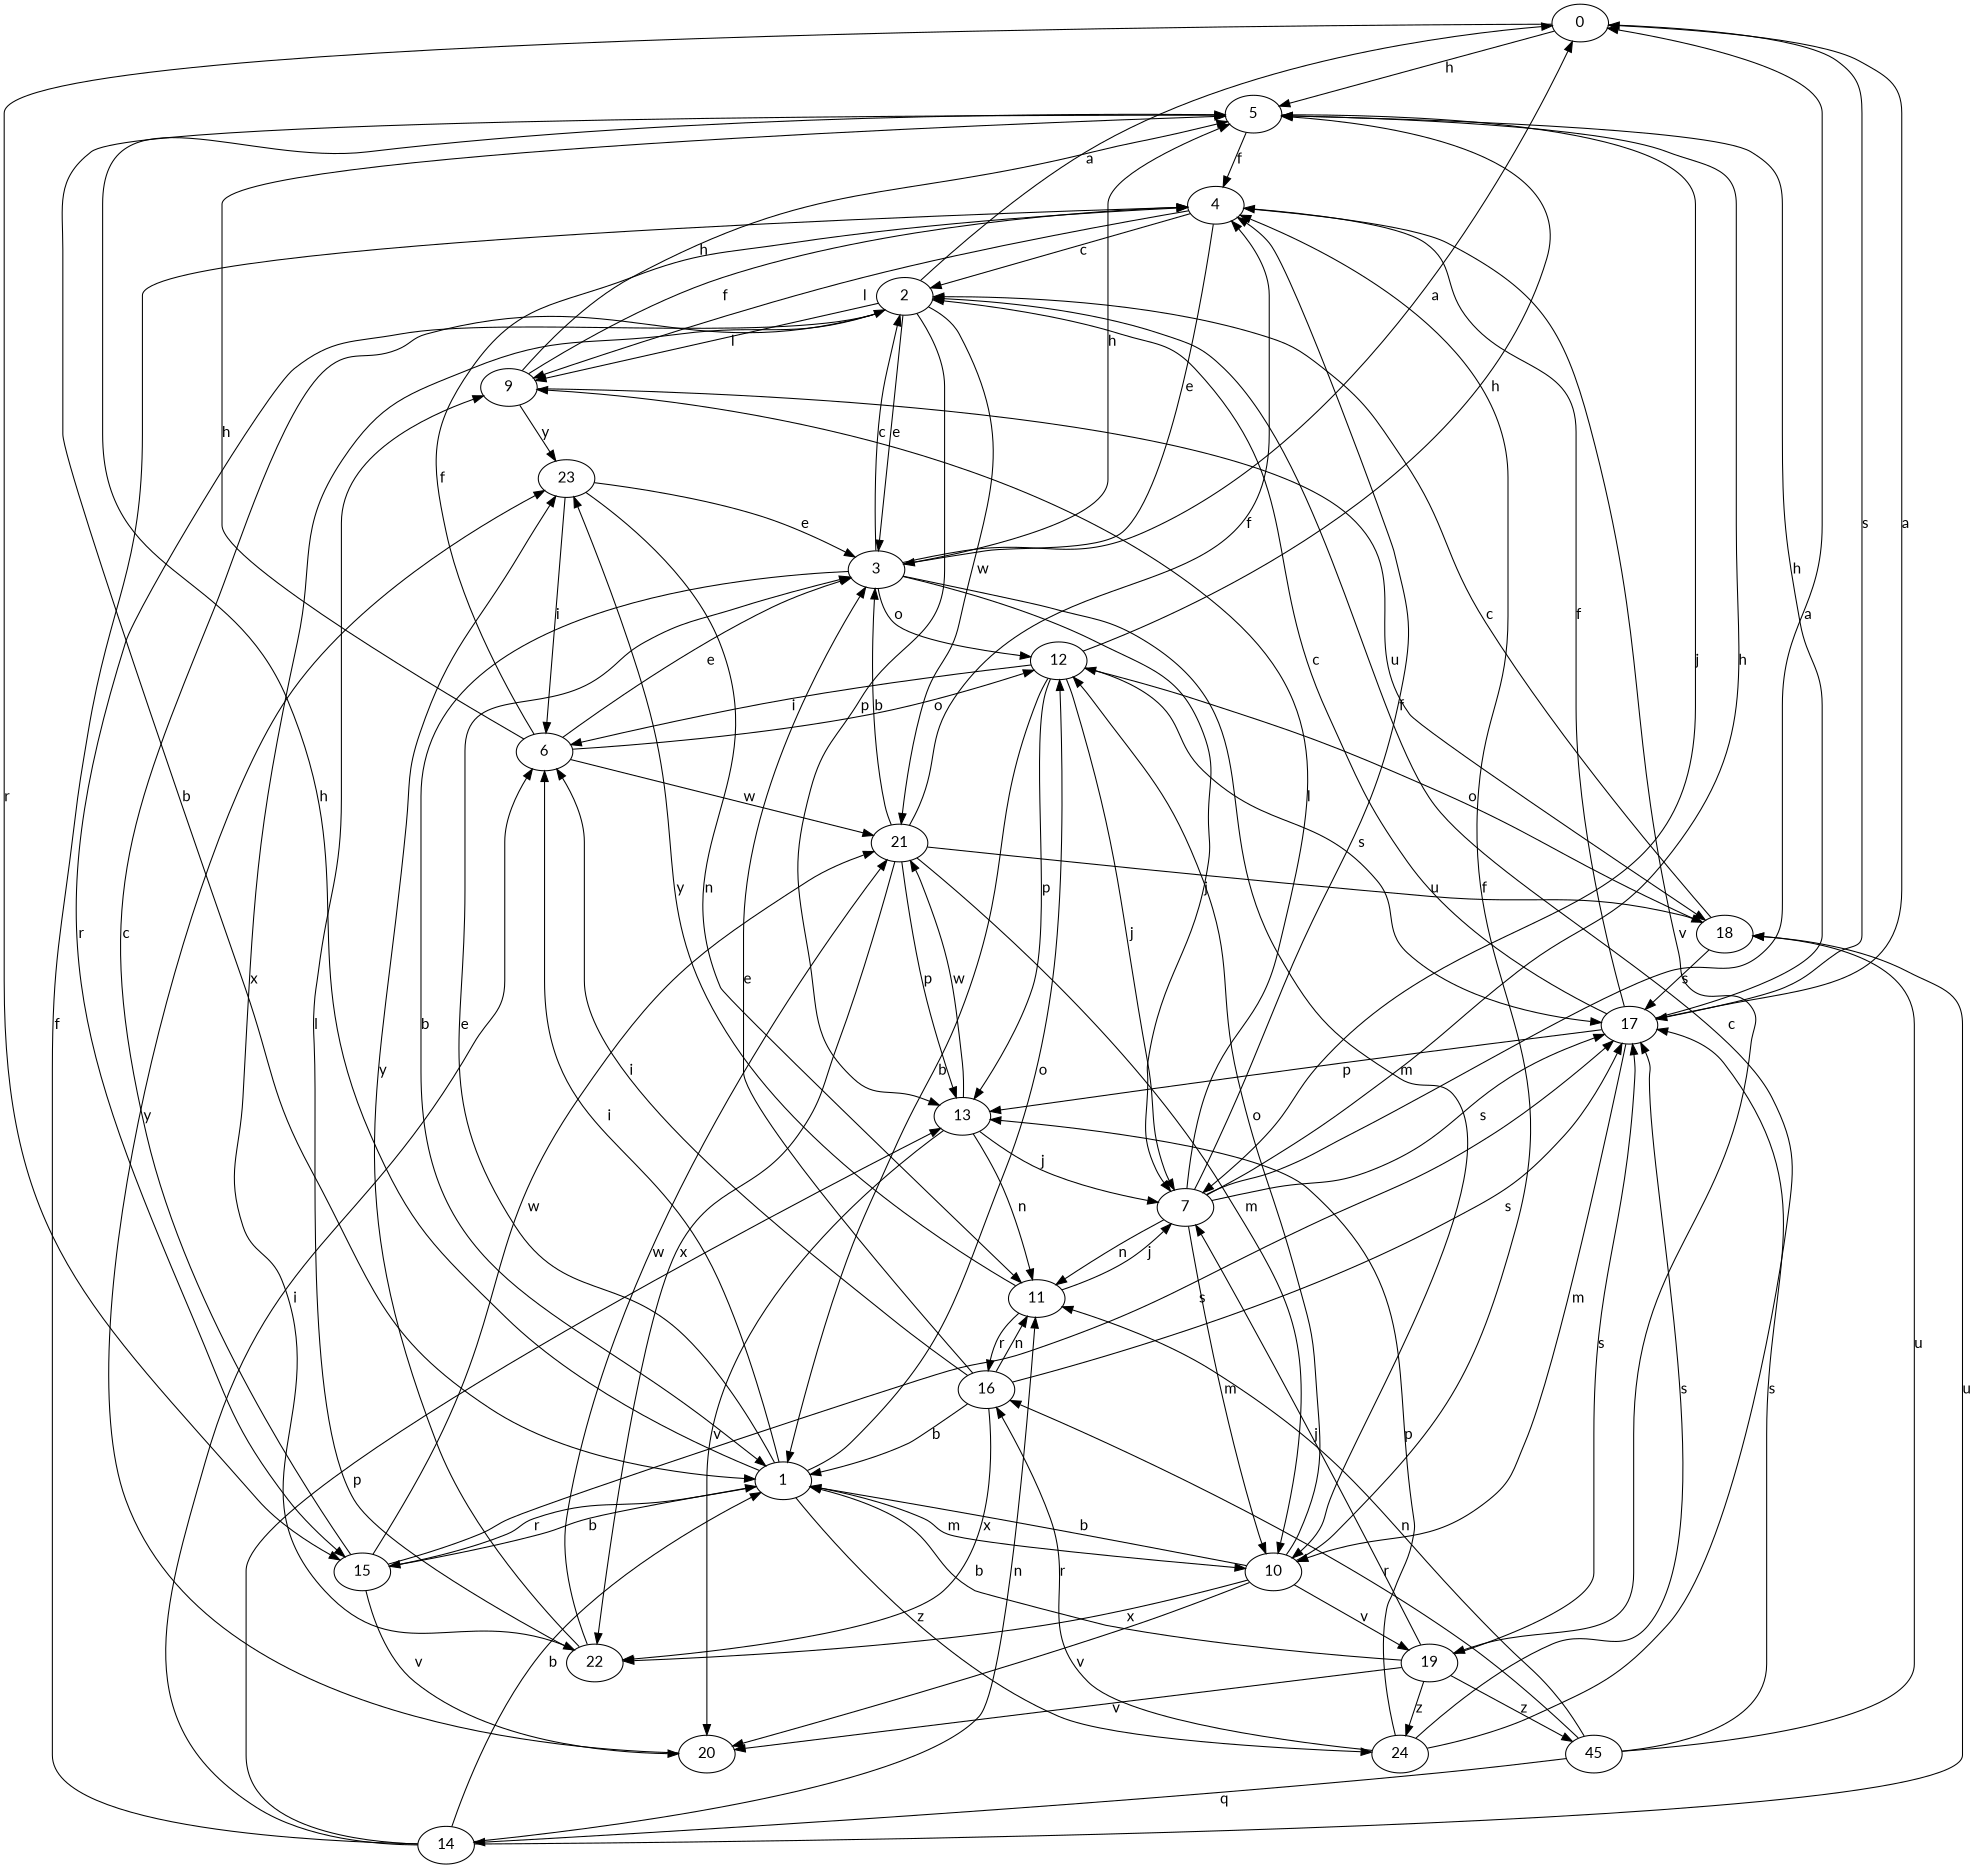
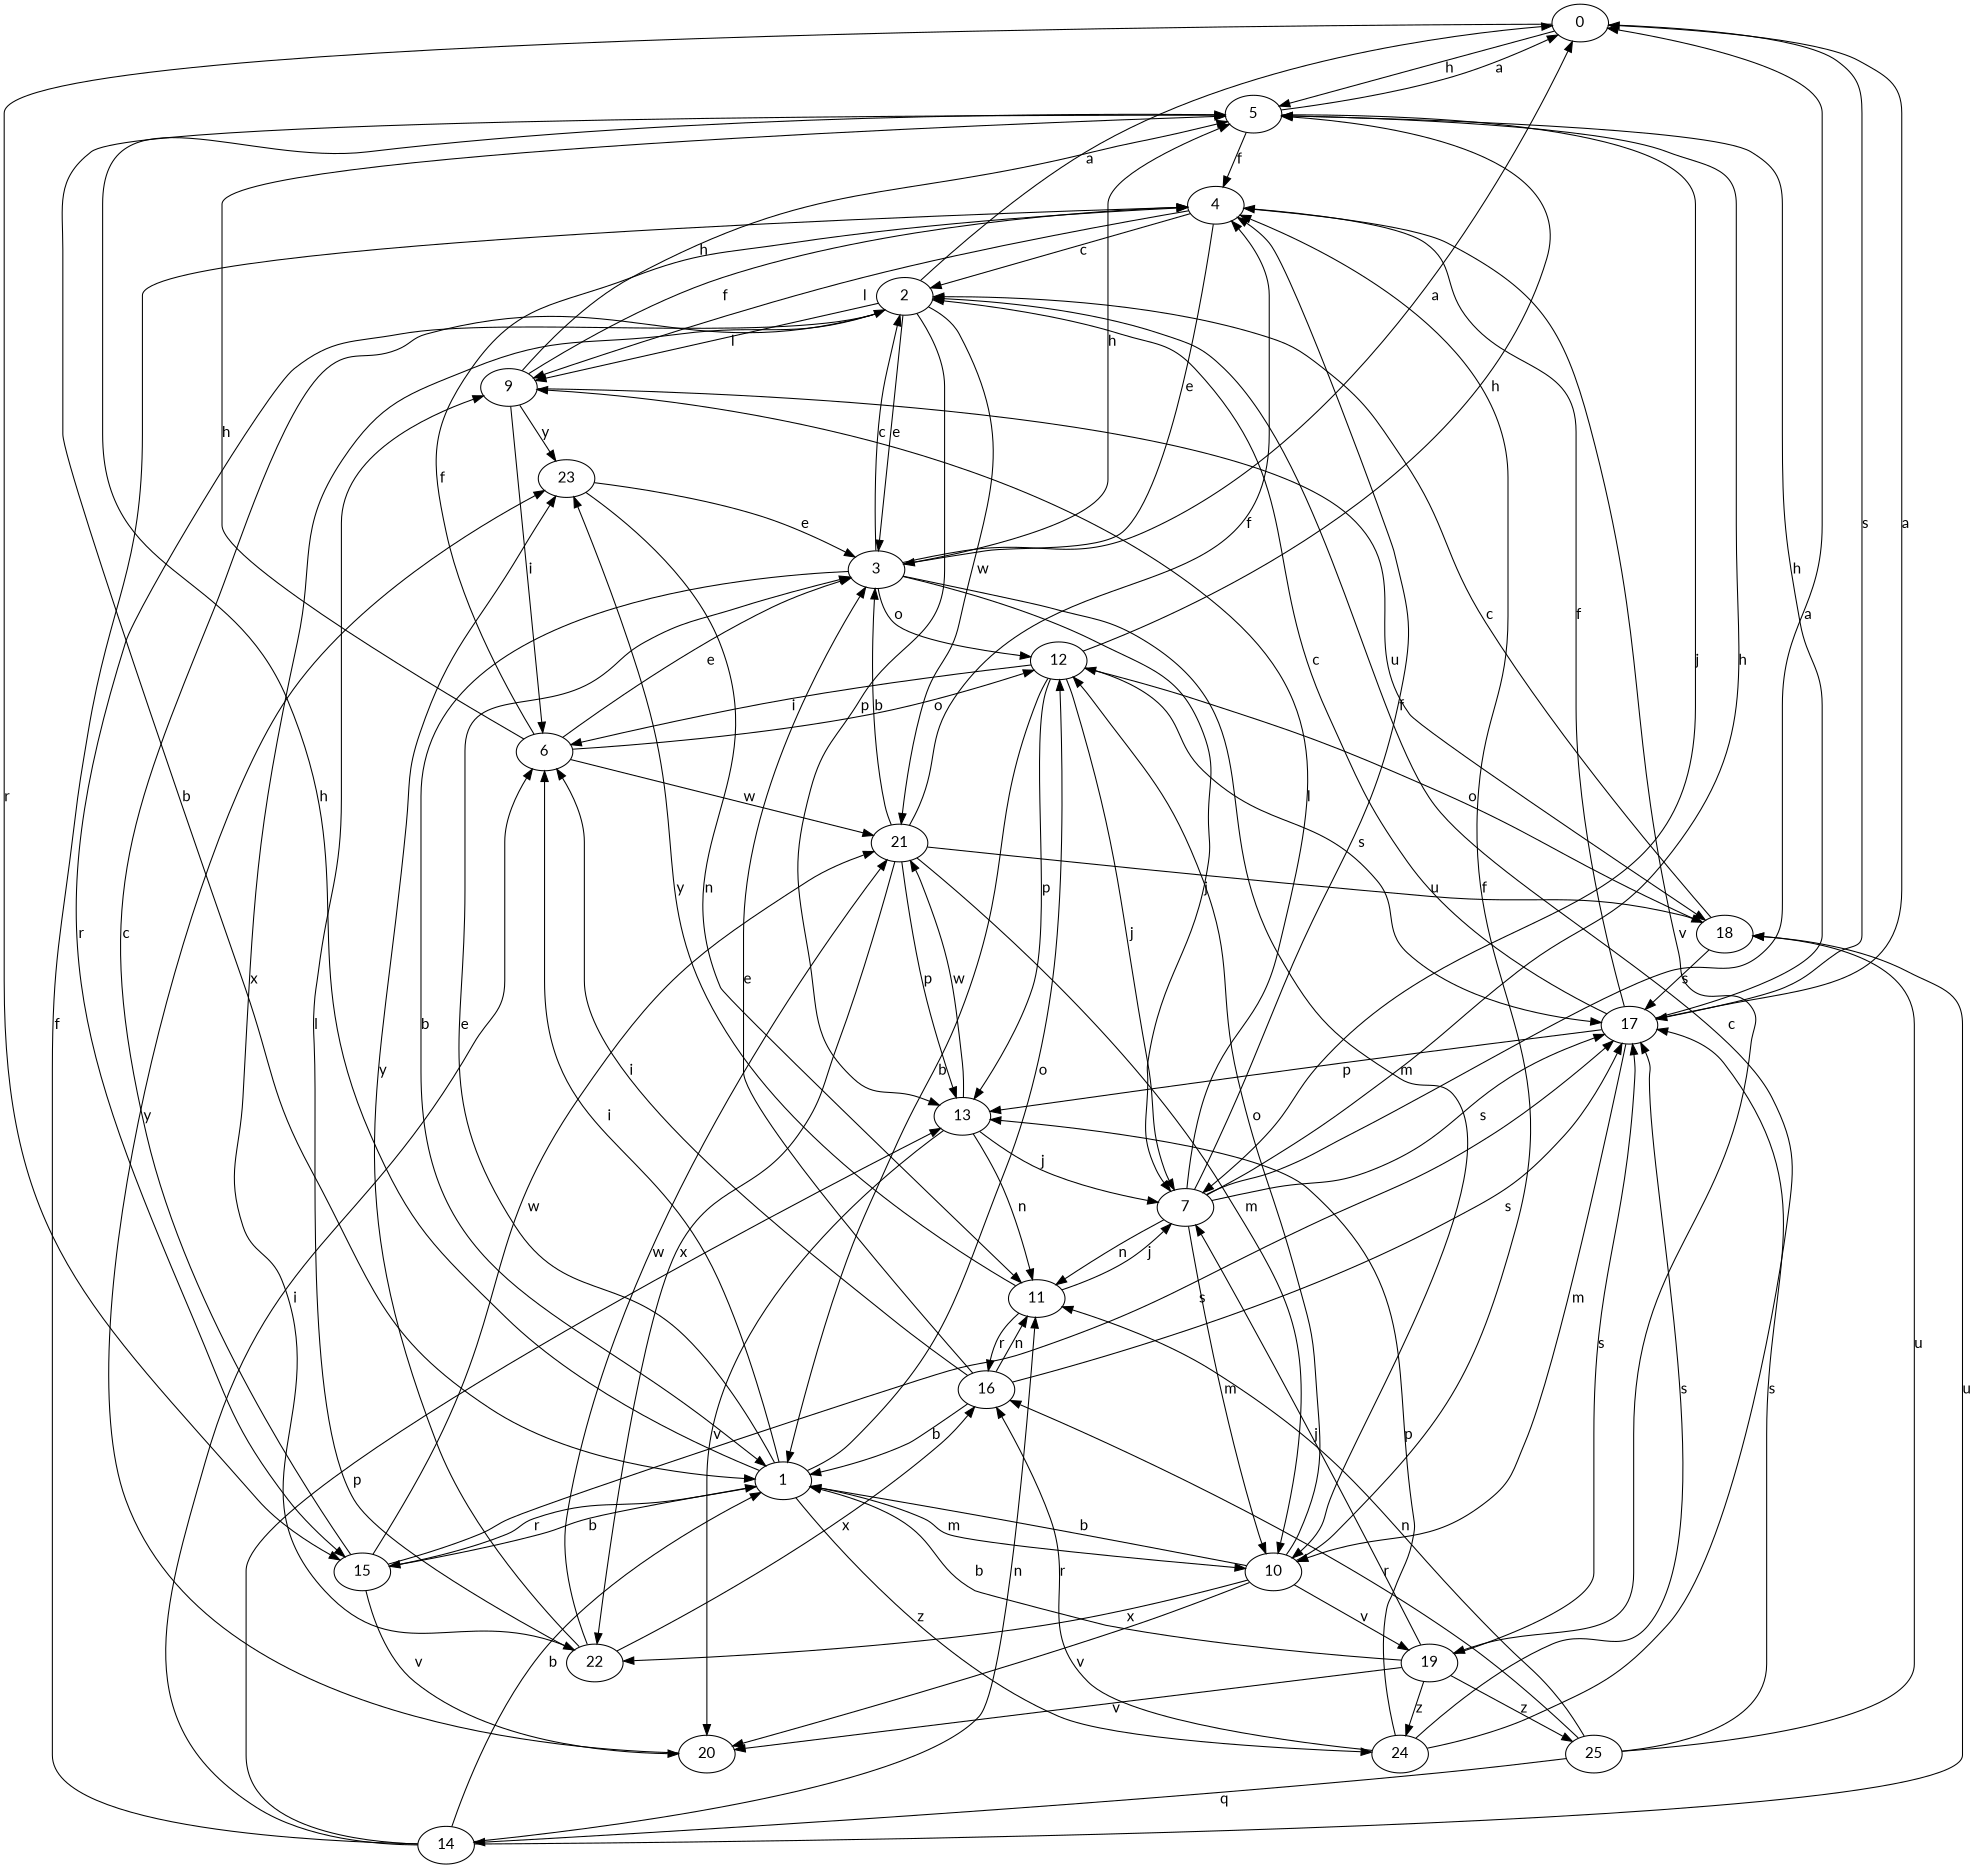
edge "5" -> "0": added, label "a"
edge "23" -> "6": now "9" -> "6"
edge "16" -> "22": reversed
node "45": label "45" -> "25"
